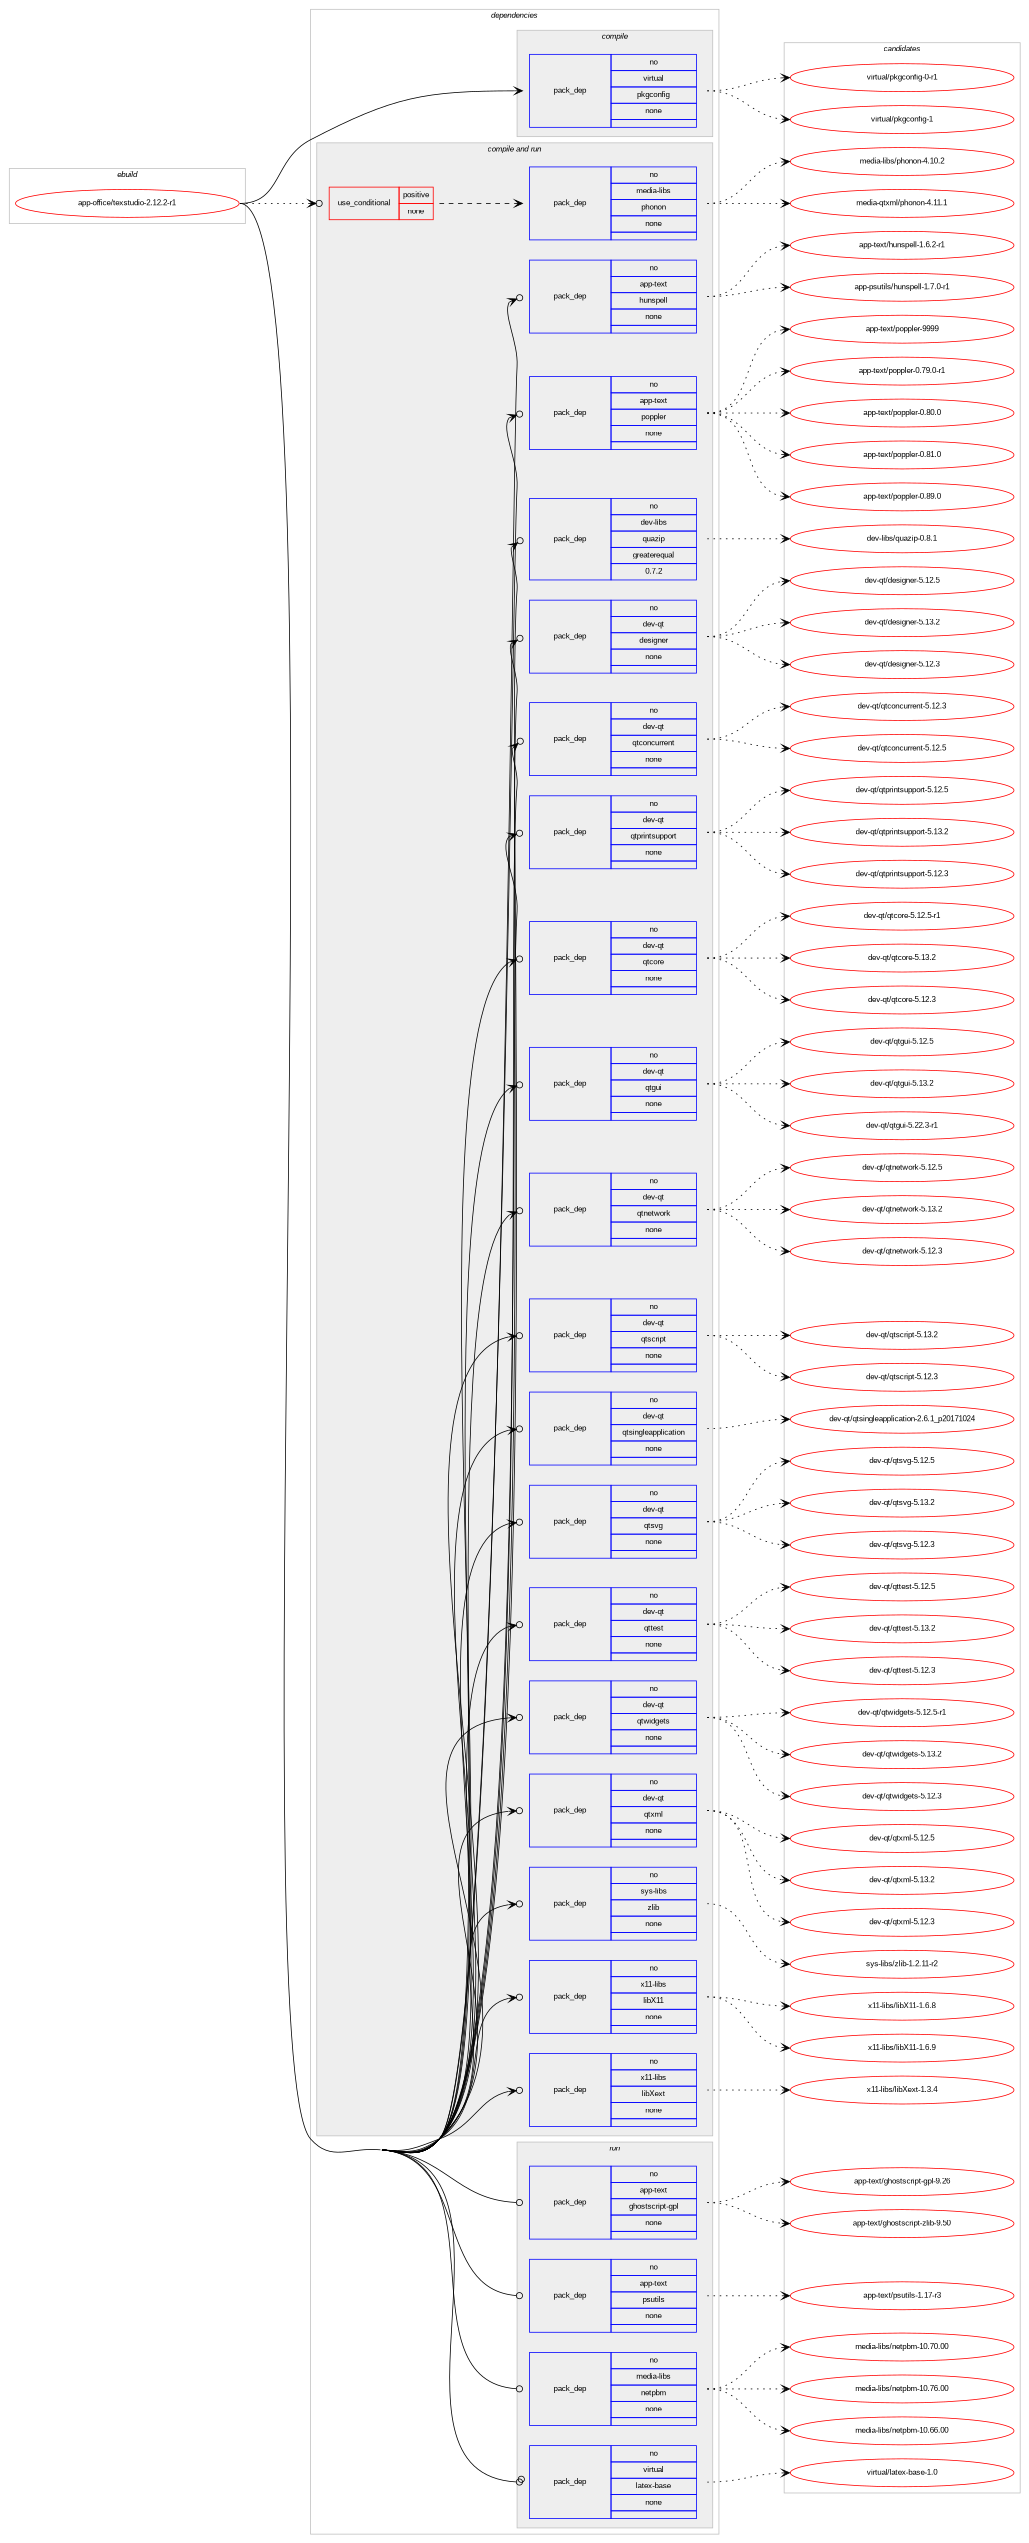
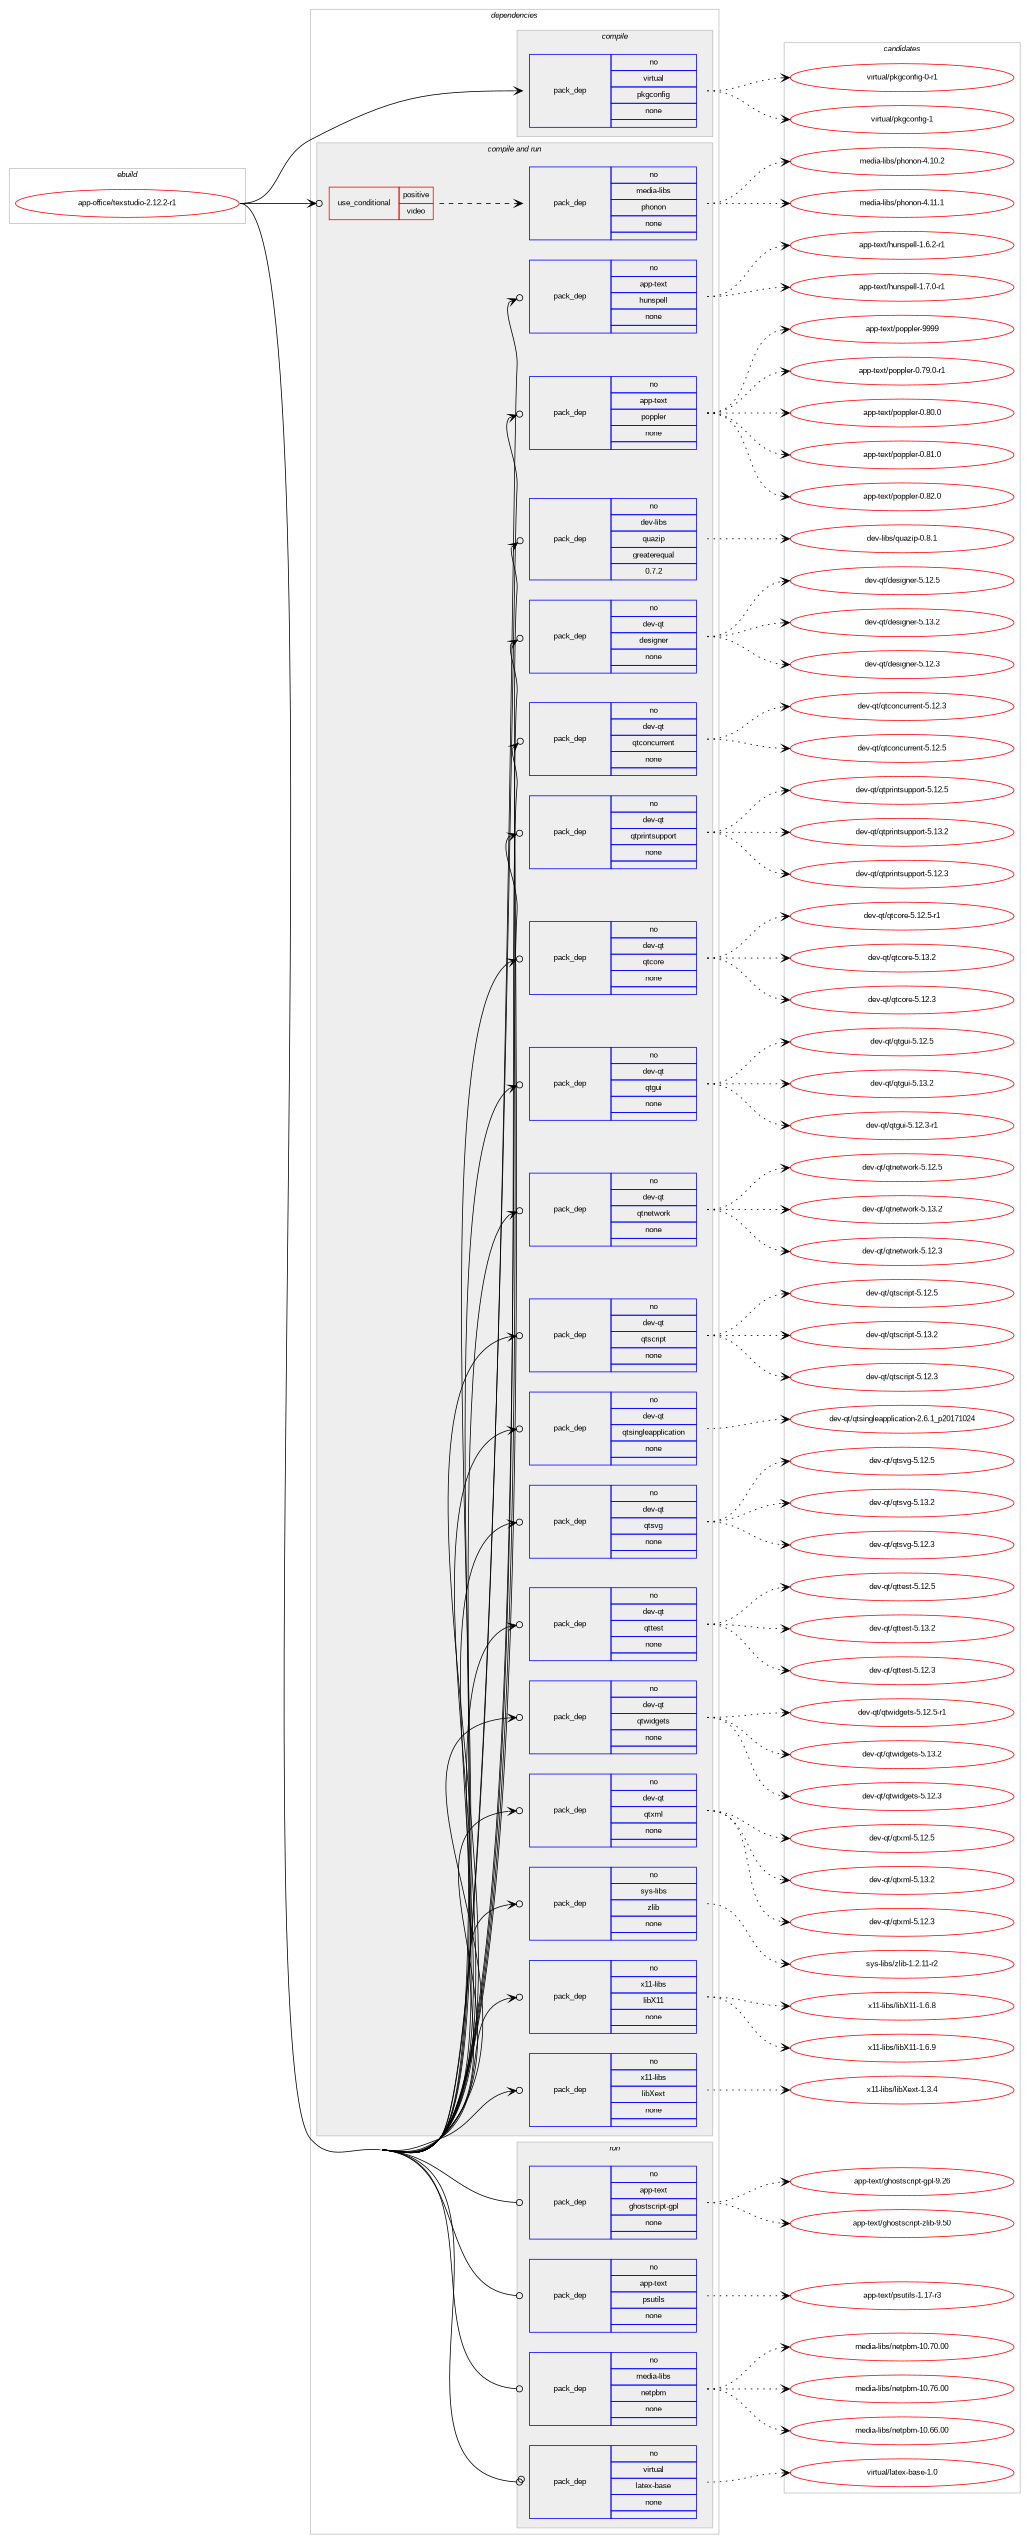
edge "app-office/texstudio-2.12.2-r1" -> "use_conditional": style dotted -> solid
node "media-qtxml/phonon-4.11.1": label "media-qtxml/phonon-4.11.1" -> "media-libs/phonon-4.11.1"
node "use_conditional": text "none" -> "video"
node "app-psutils/hunspell-1.7.0-r1": label "app-psutils/hunspell-1.7.0-r1" -> "app-text/hunspell-1.7.0-r1"
node "app-text/poppler-0.89.0": label "app-text/poppler-0.89.0" -> "app-text/poppler-0.82.0"
node "dev-qt/qtgui-5.22.3-r1": label "dev-qt/qtgui-5.22.3-r1" -> "dev-qt/qtgui-5.12.3-r1"
node "dev-qt/qtscript-5.12.5": added
